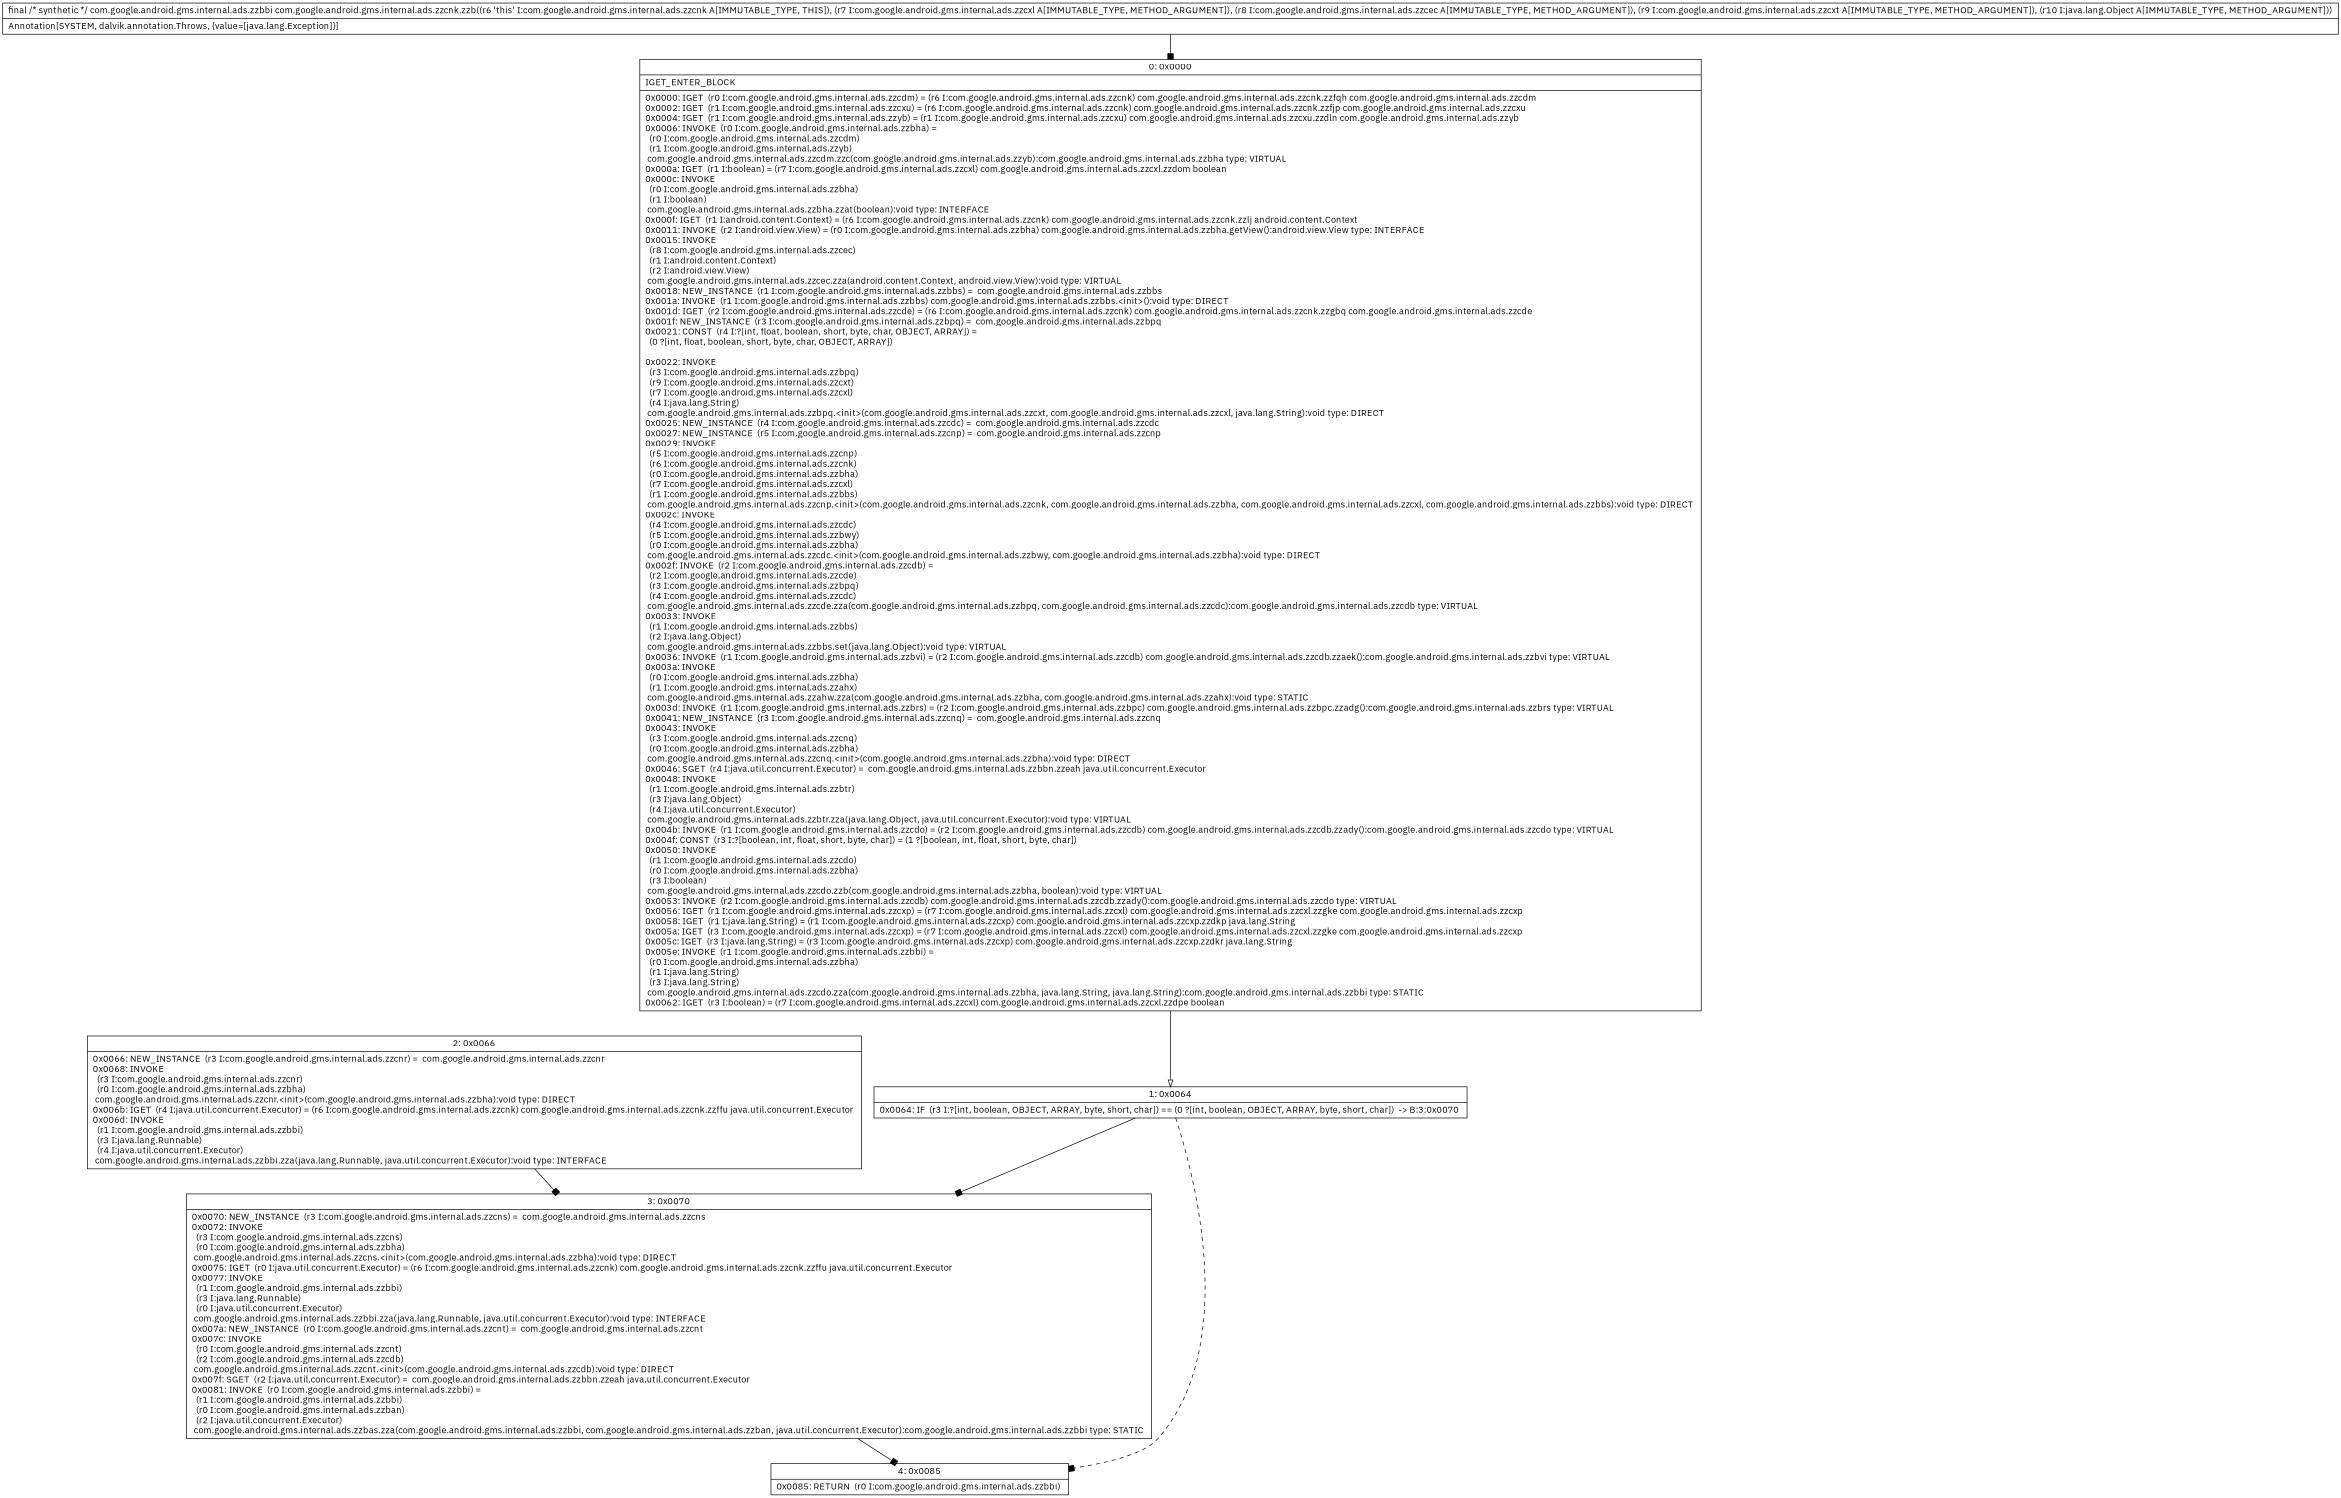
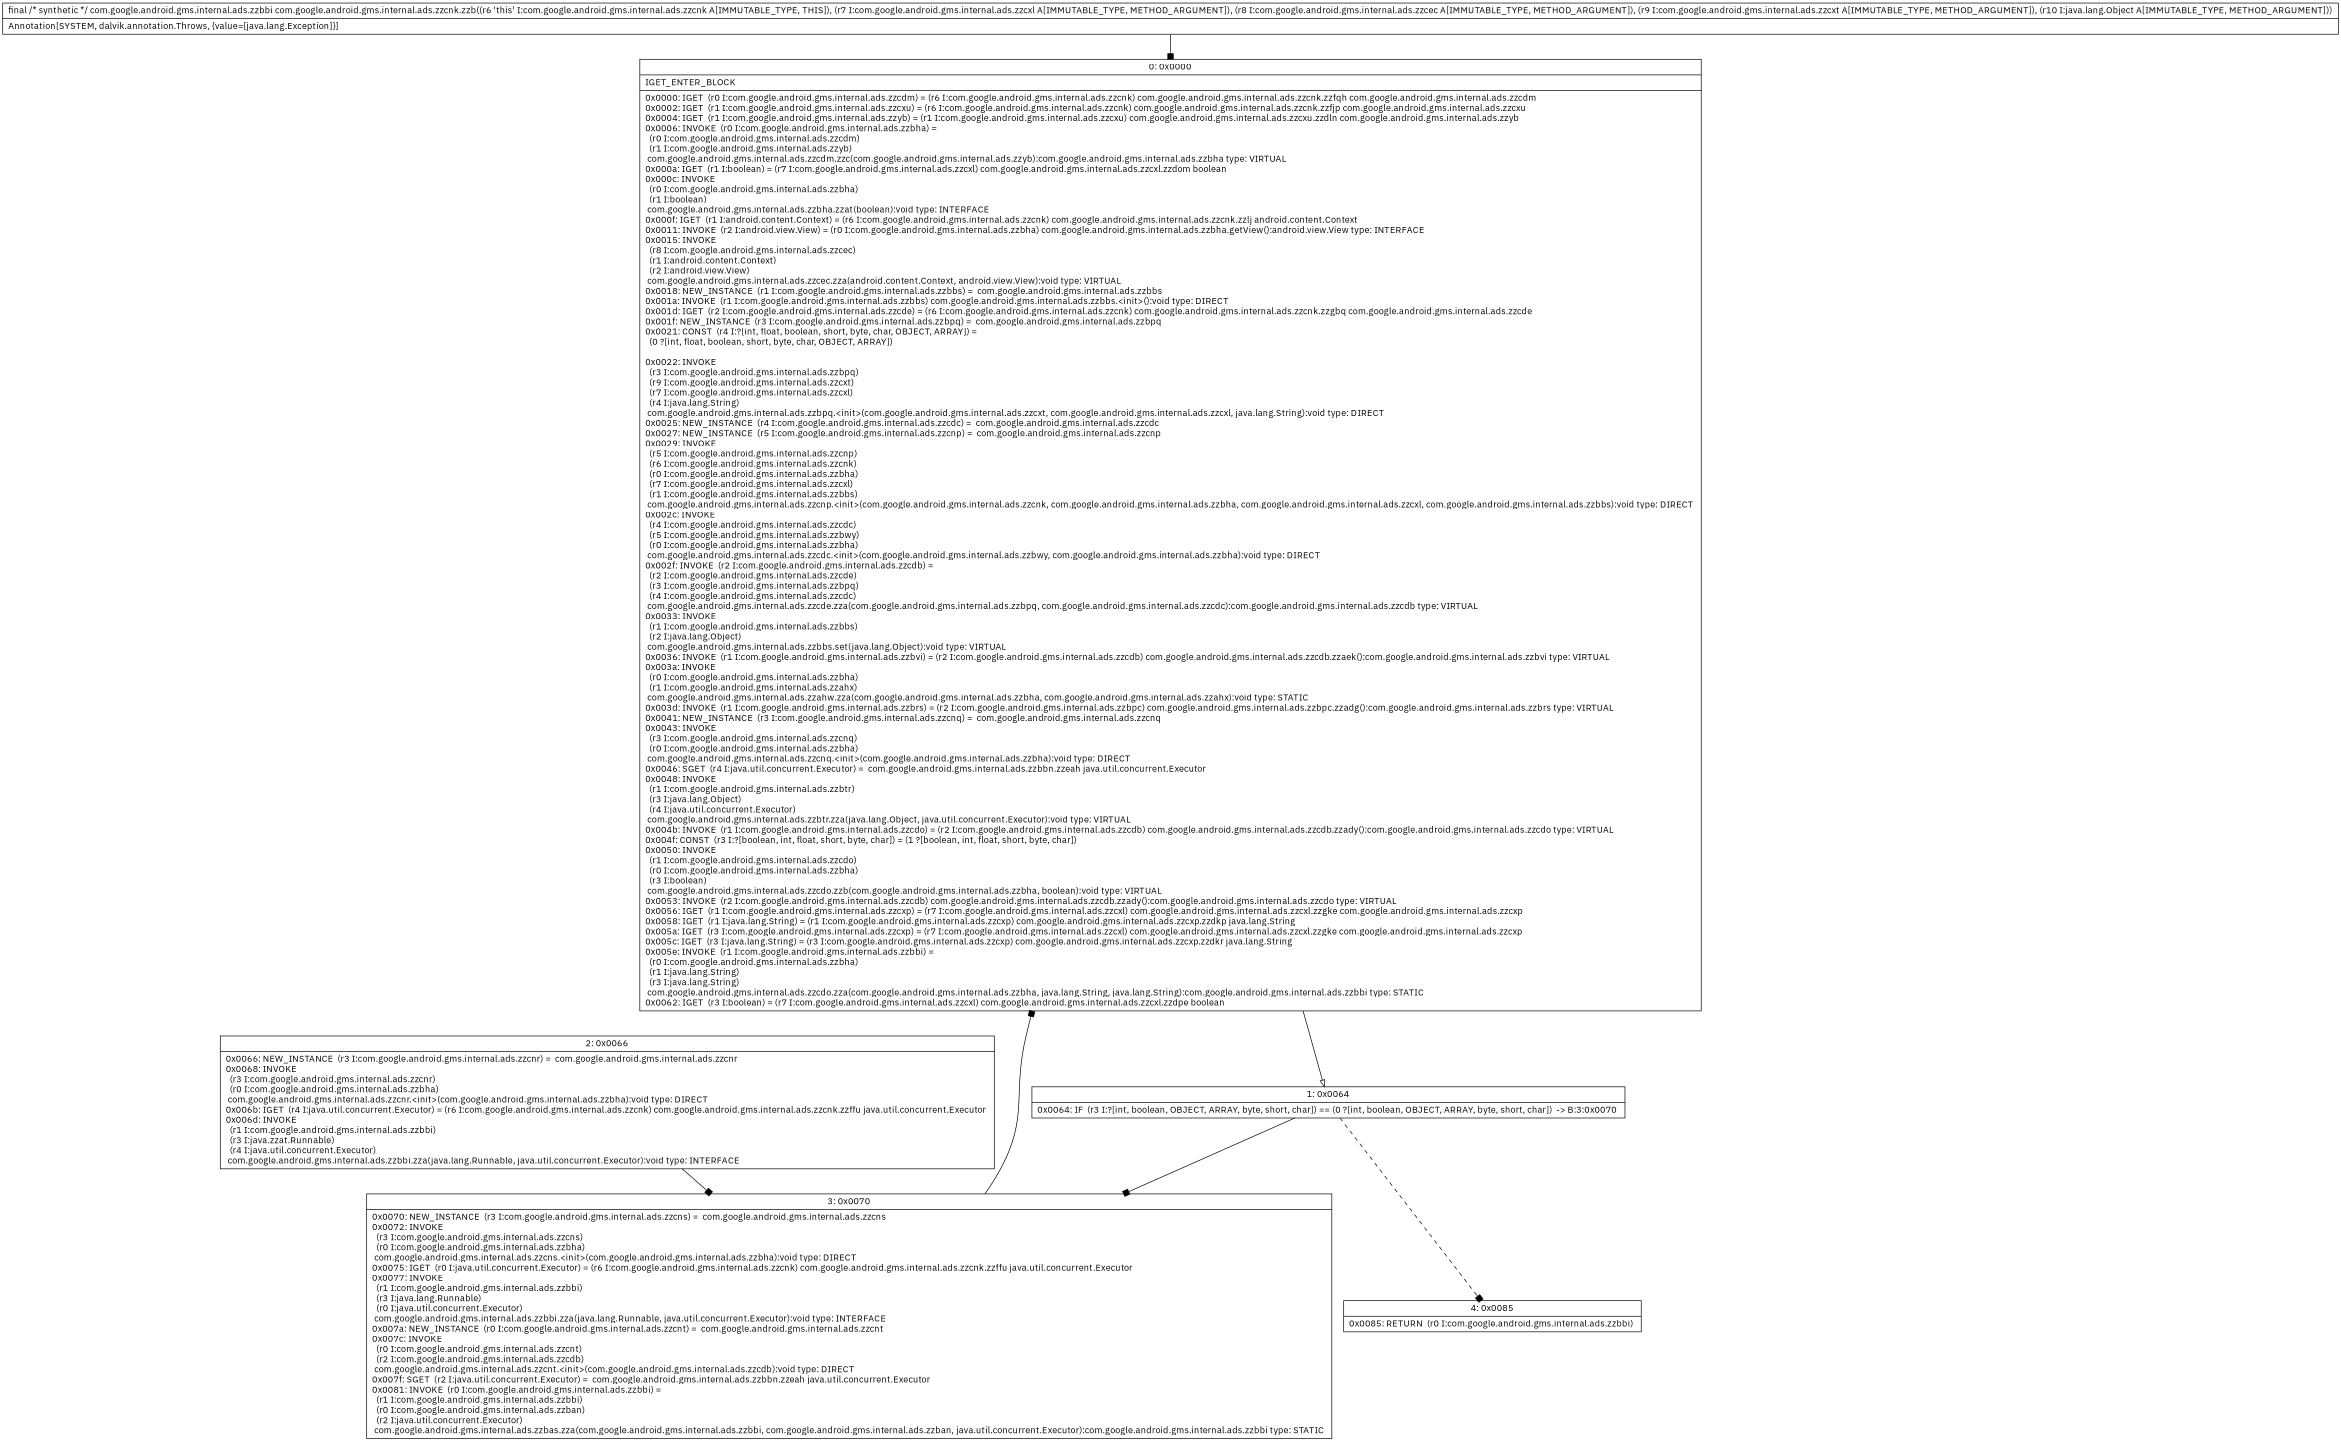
node "2: 0x0066": text "(r3 I:java.lang.Runnable)" -> "(r3 I:java.zzat.Runnable)"
edge "3: 0x0070" -> "4: 0x0085": now "3: 0x0070" -> "0: 0x0000"
